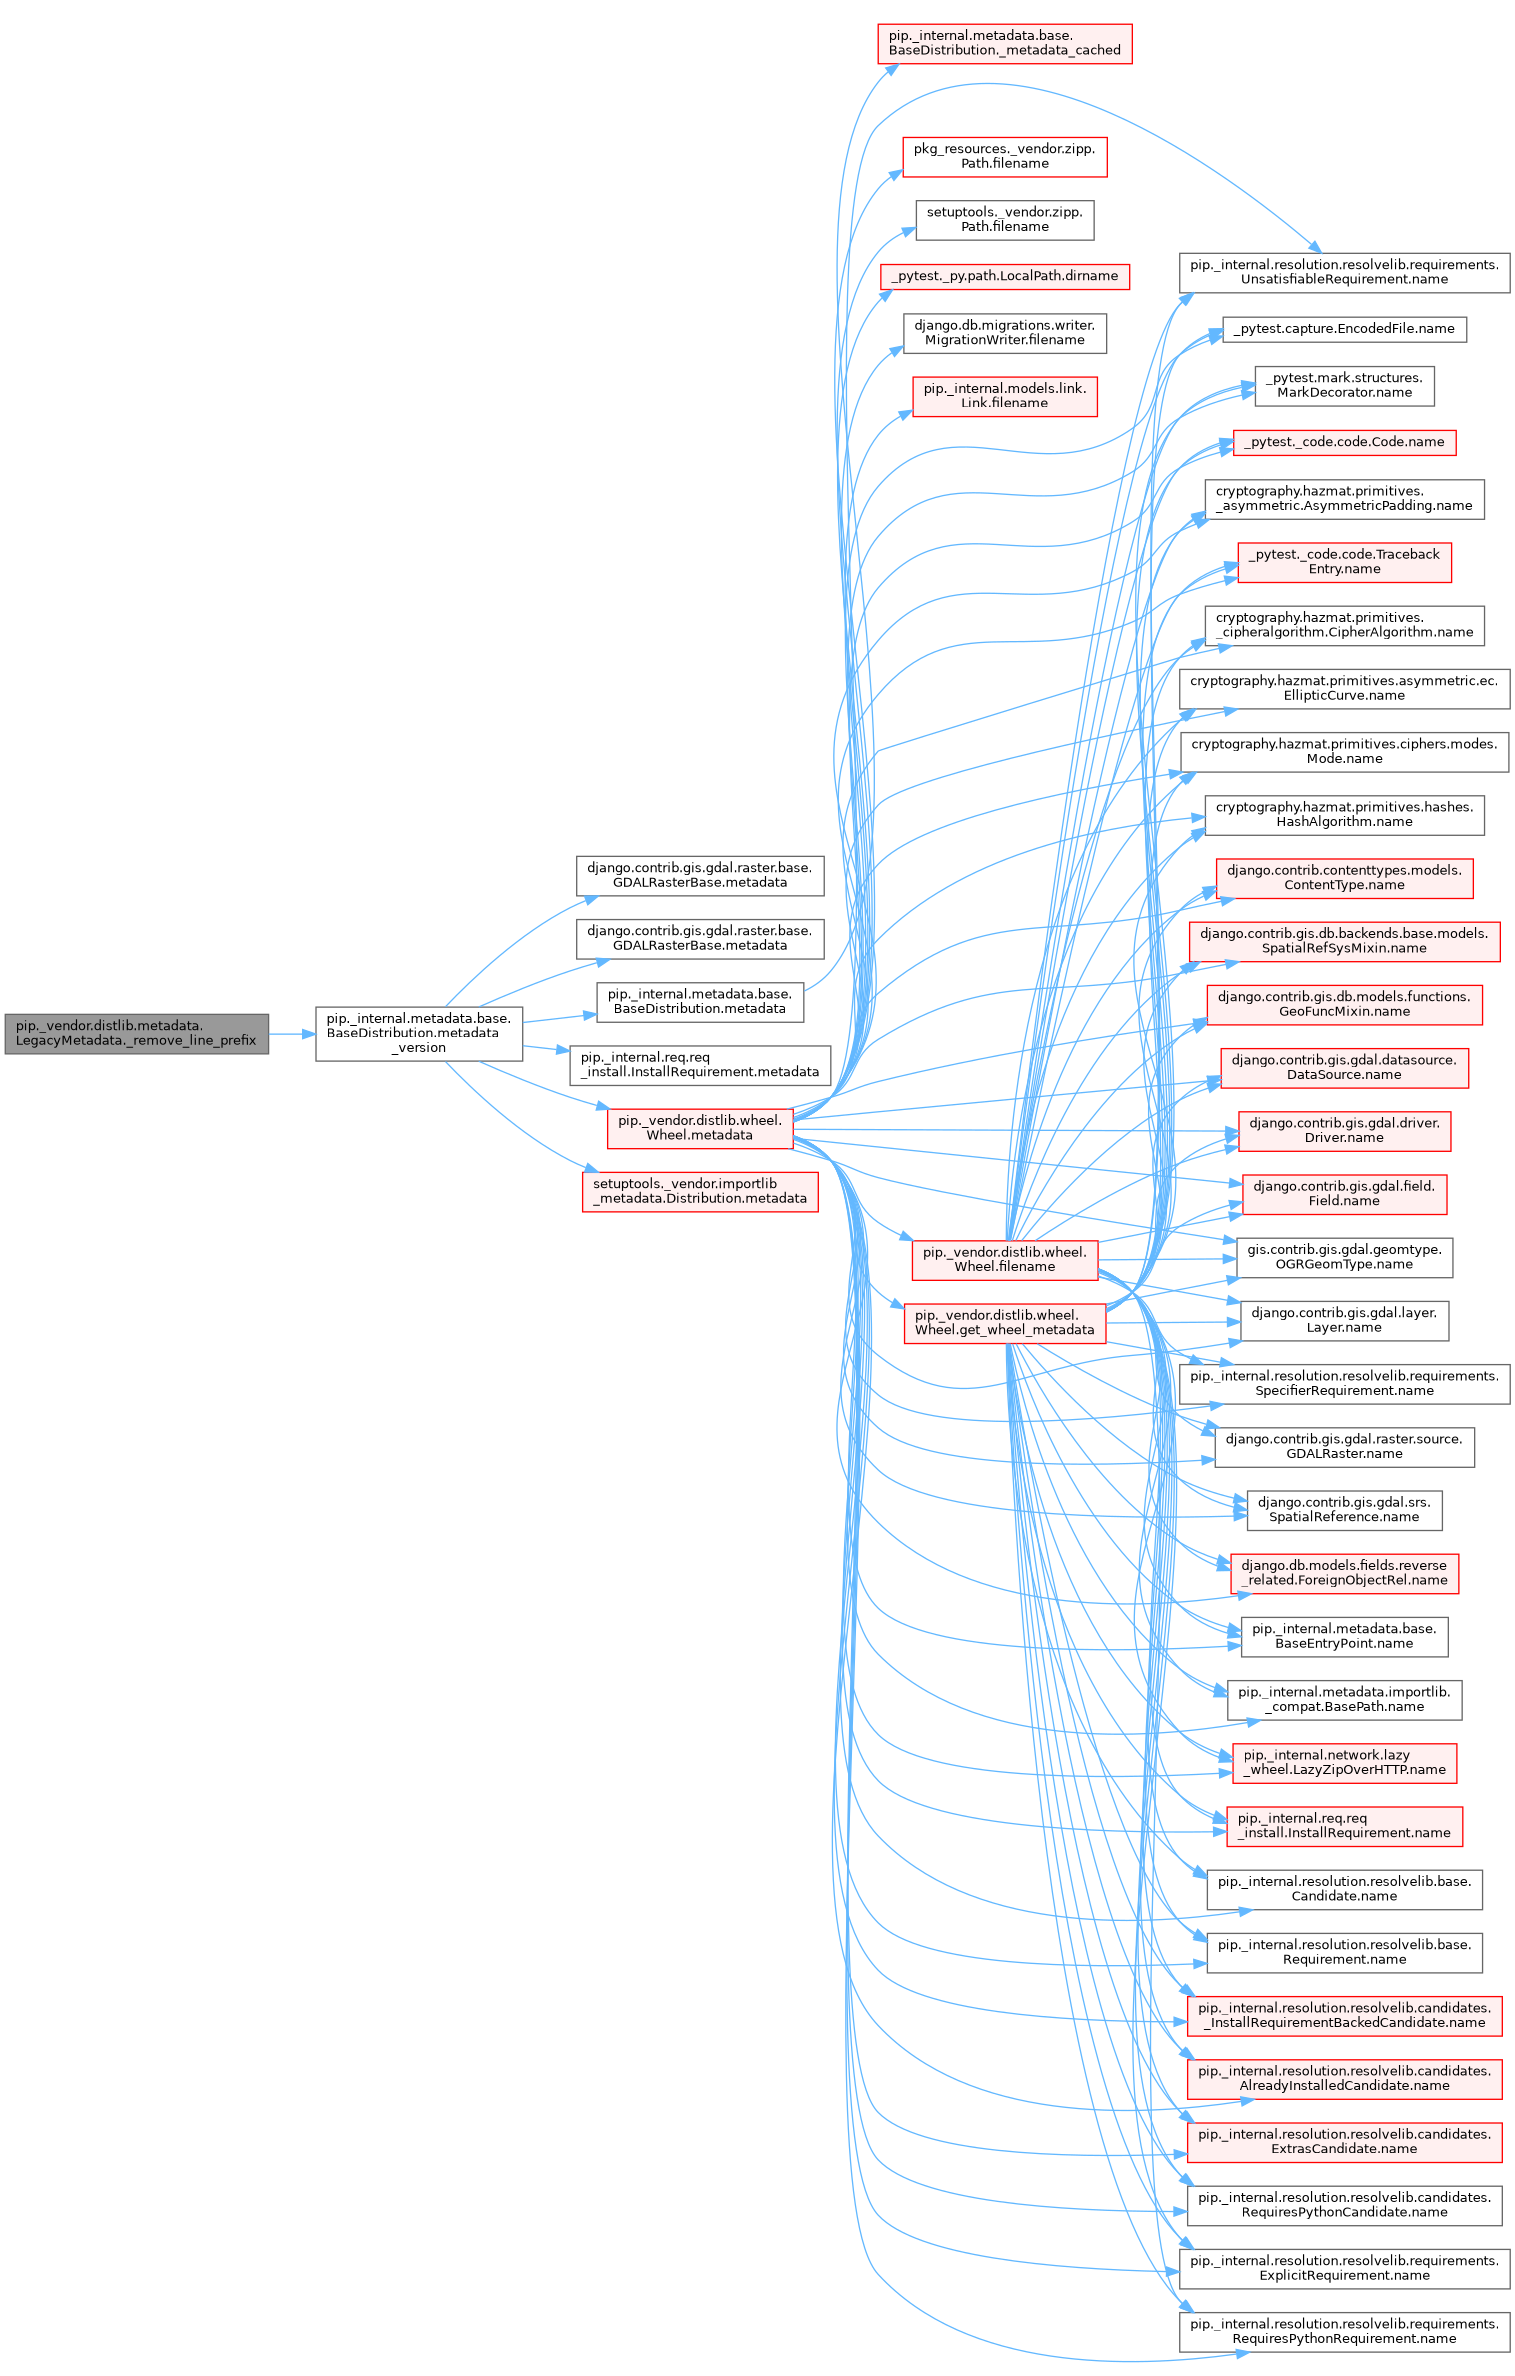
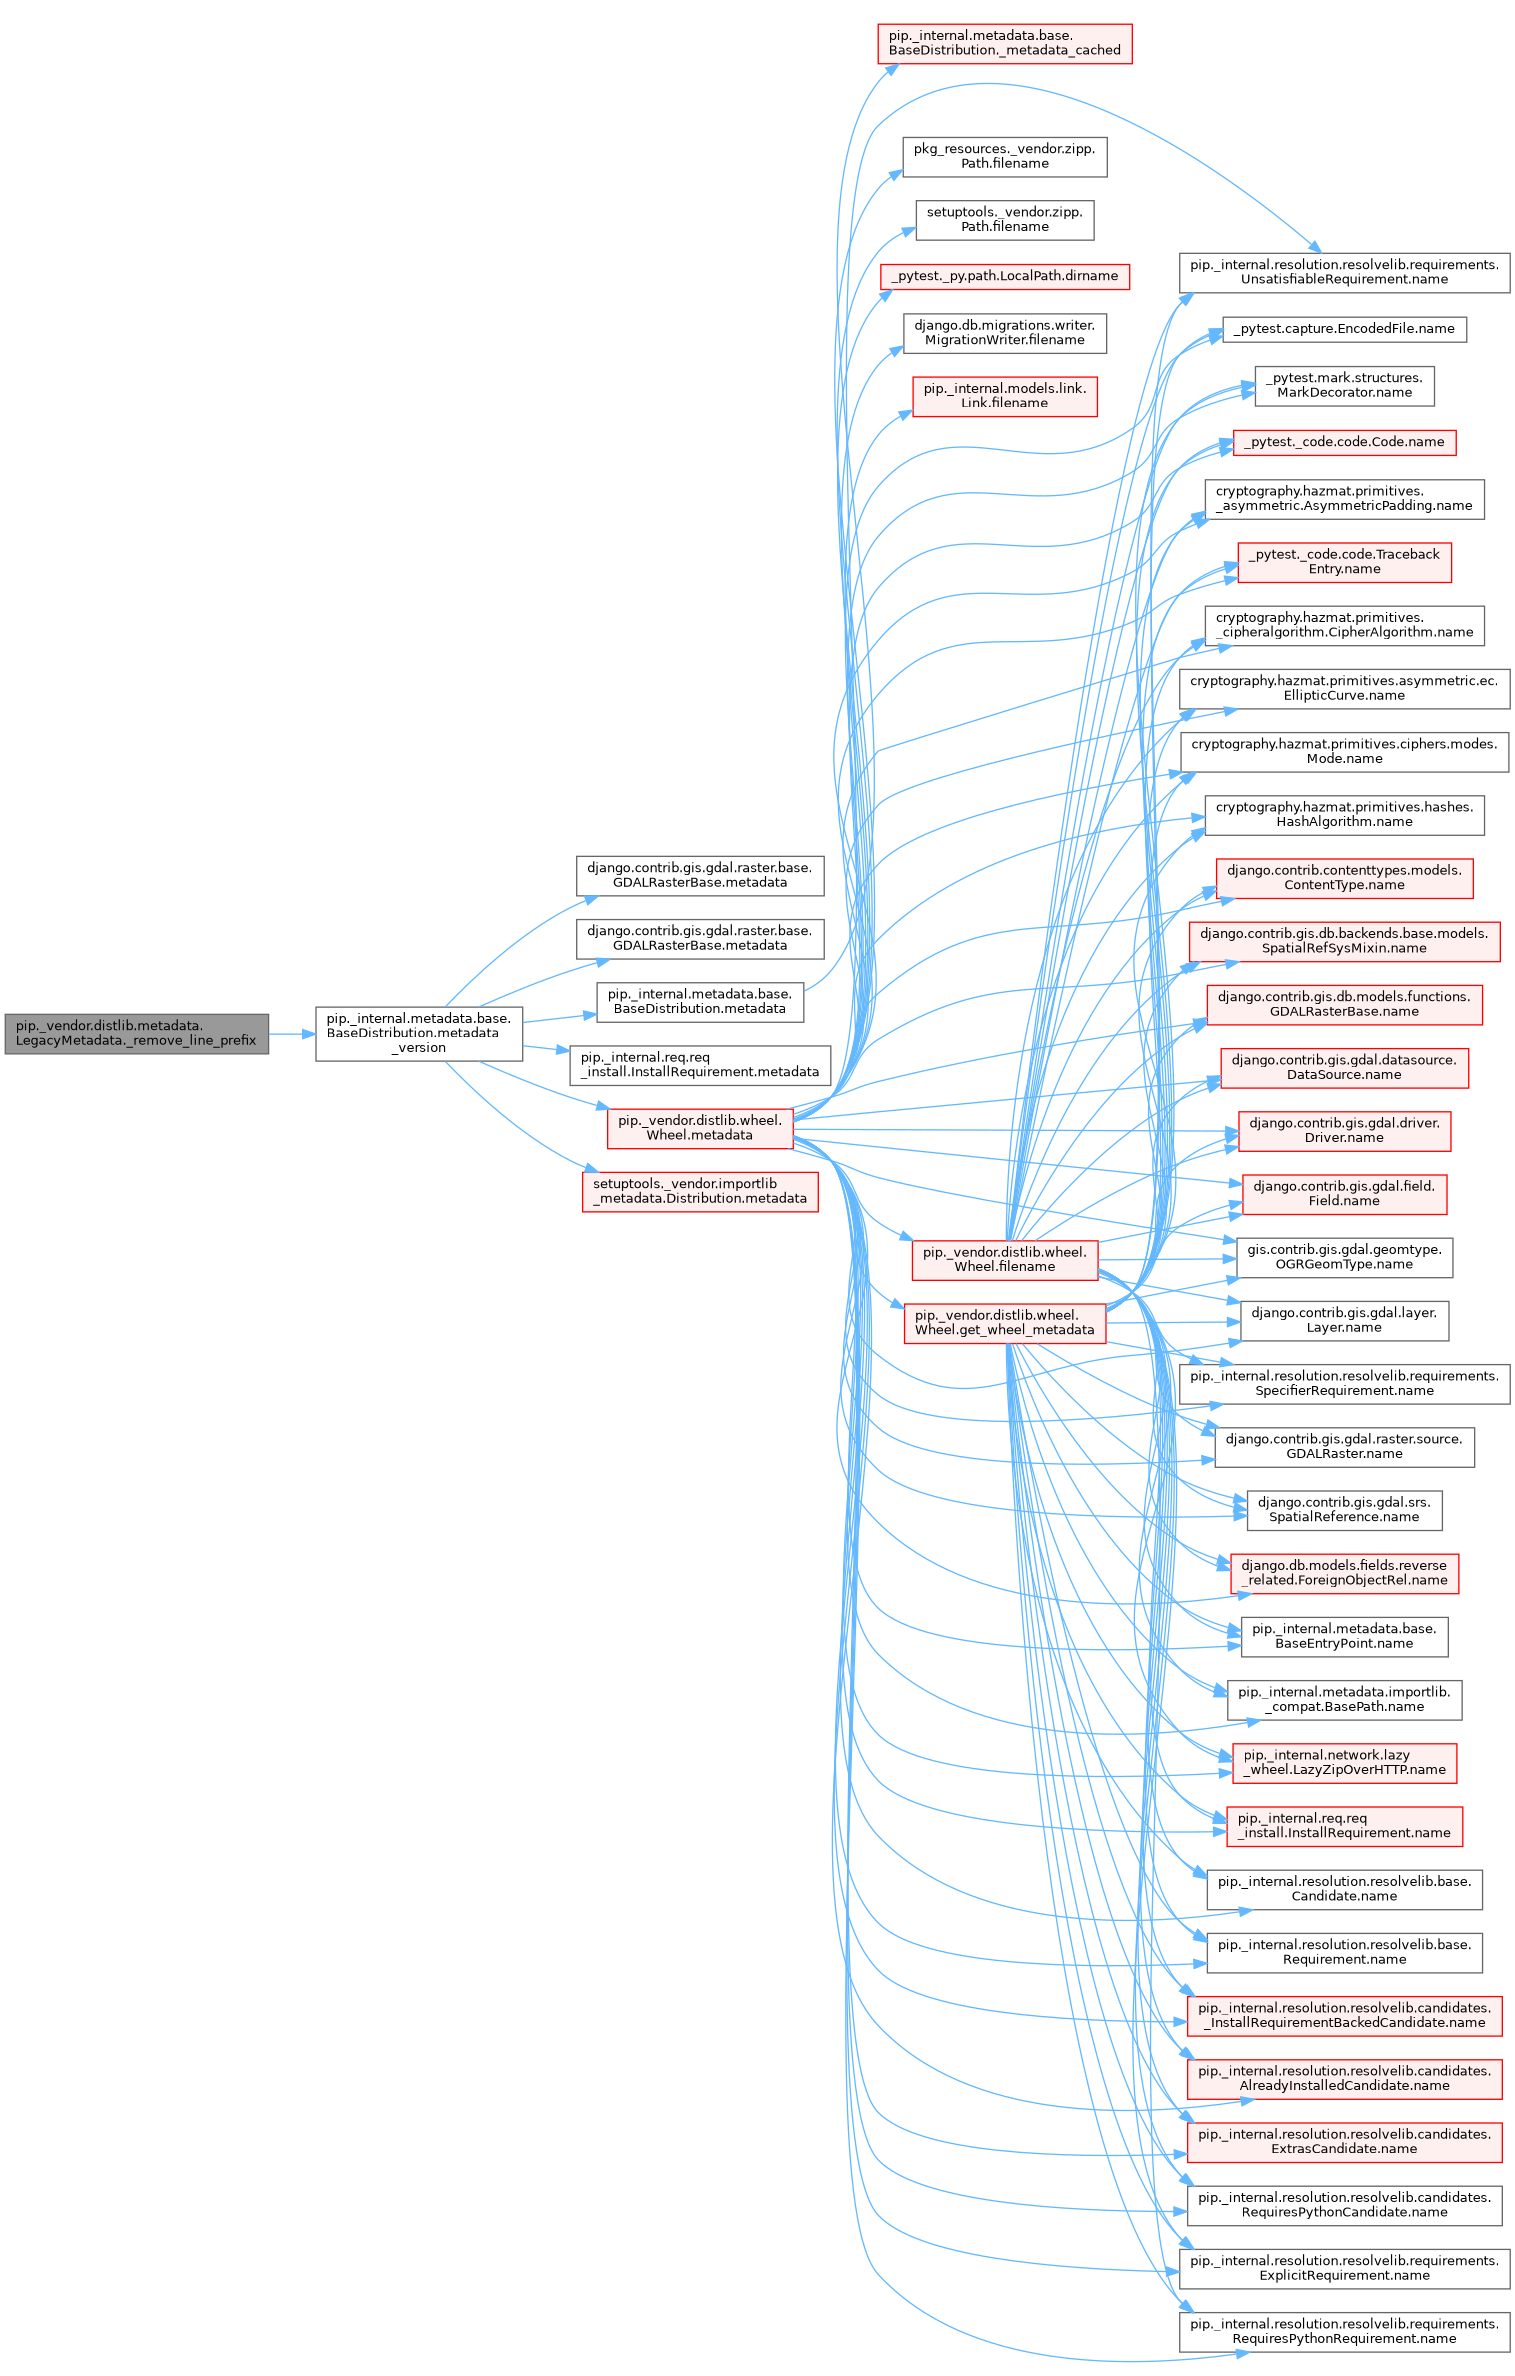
node "pkg_resources._vendor.zipp. Path.filename": color red -> grey40
node "django.contrib.gis.db.models.functions. GeoFuncMixin.name": label "django.contrib.gis.db.models.functions. GeoFuncMixin.name" -> "django.contrib.gis.db.models.functions. GDALRasterBase.name"
